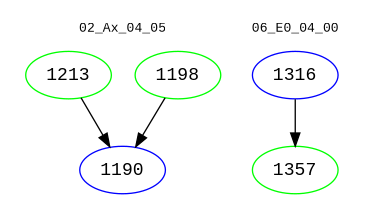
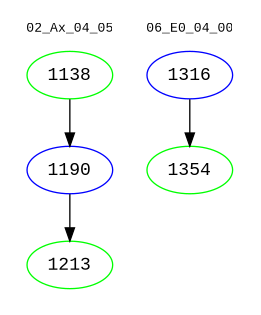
node "1198": label "1198" -> "1138"
edge "1213" -> "1190": reversed
node "1357": label "1357" -> "1354"
